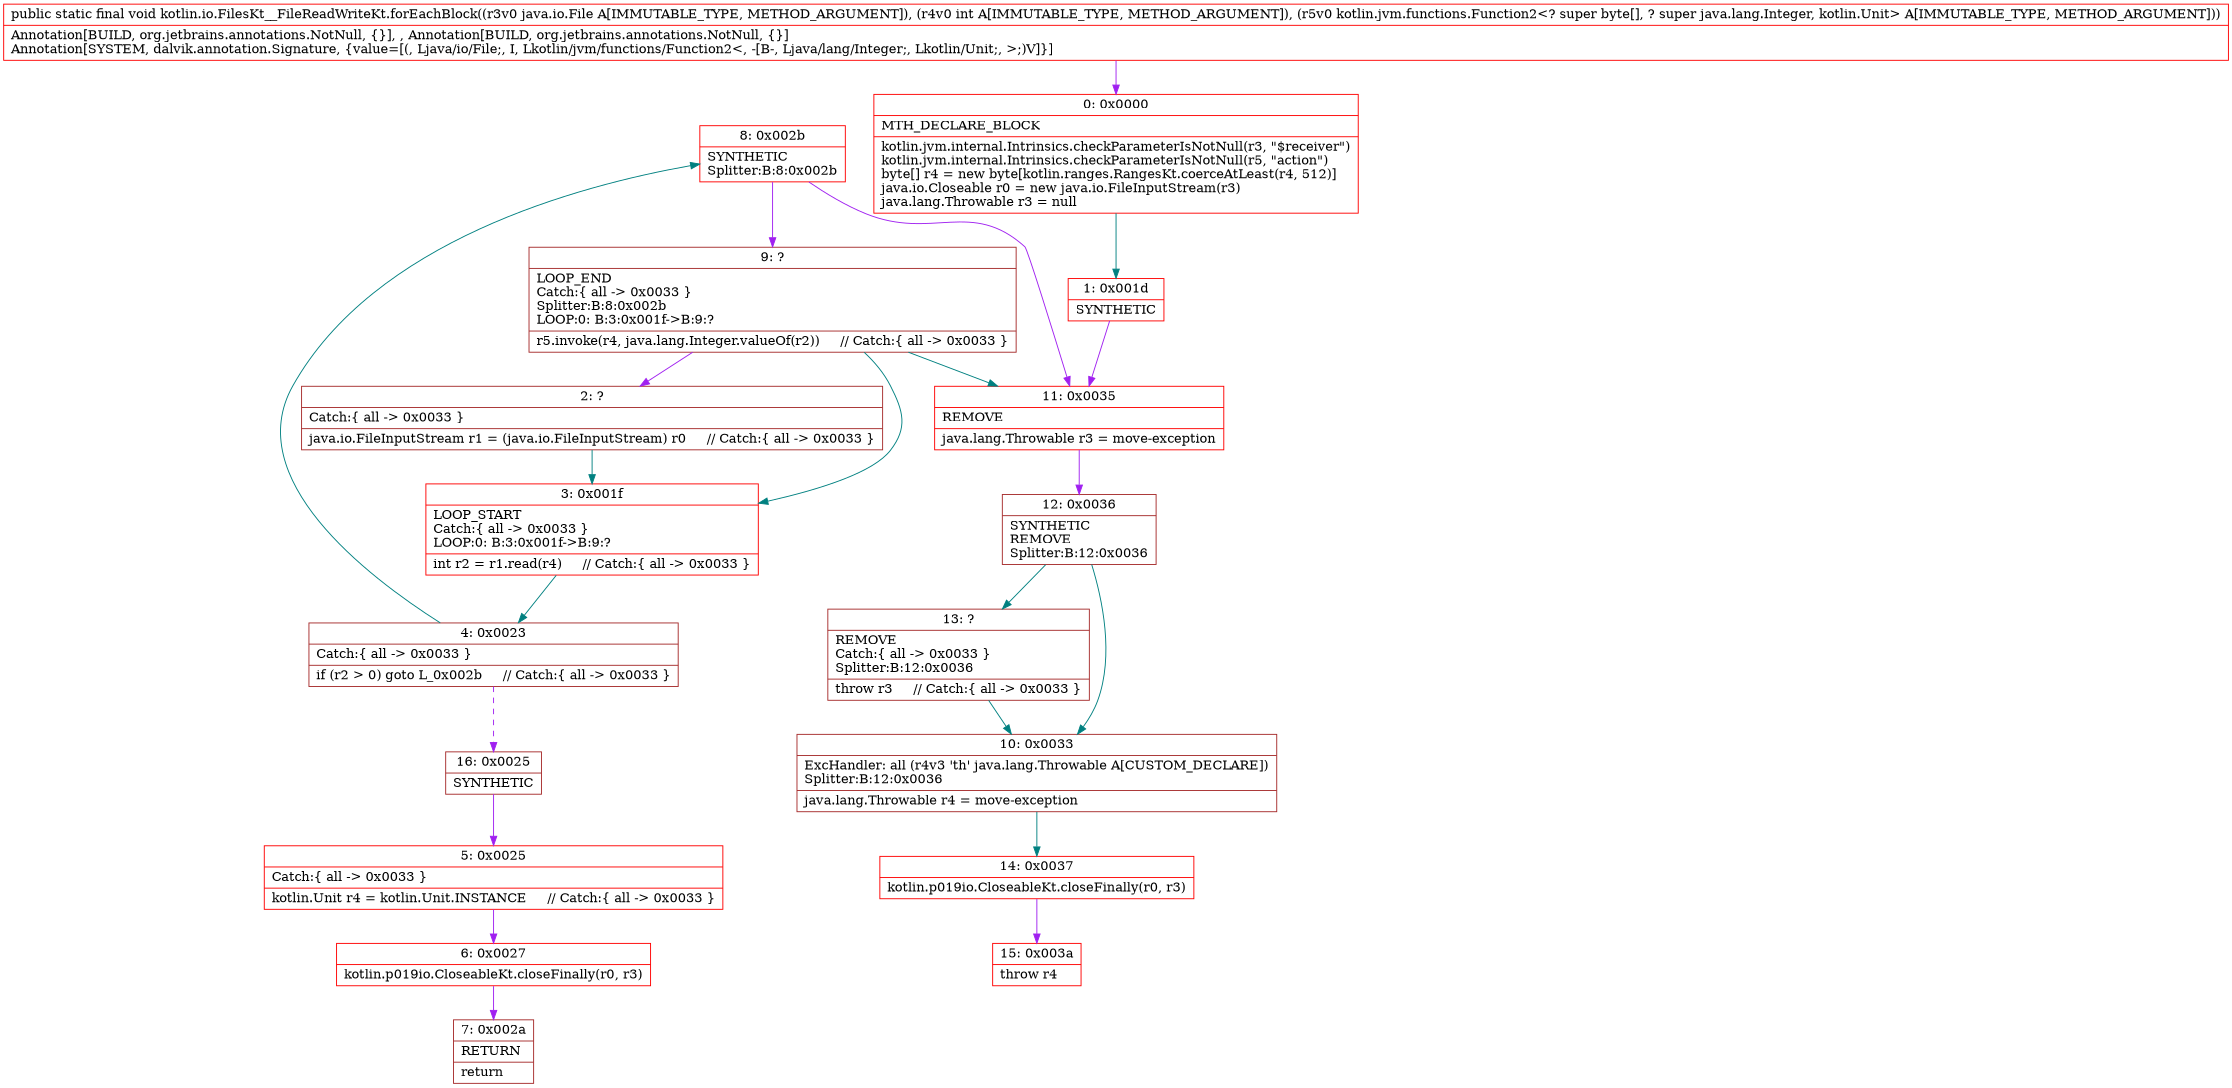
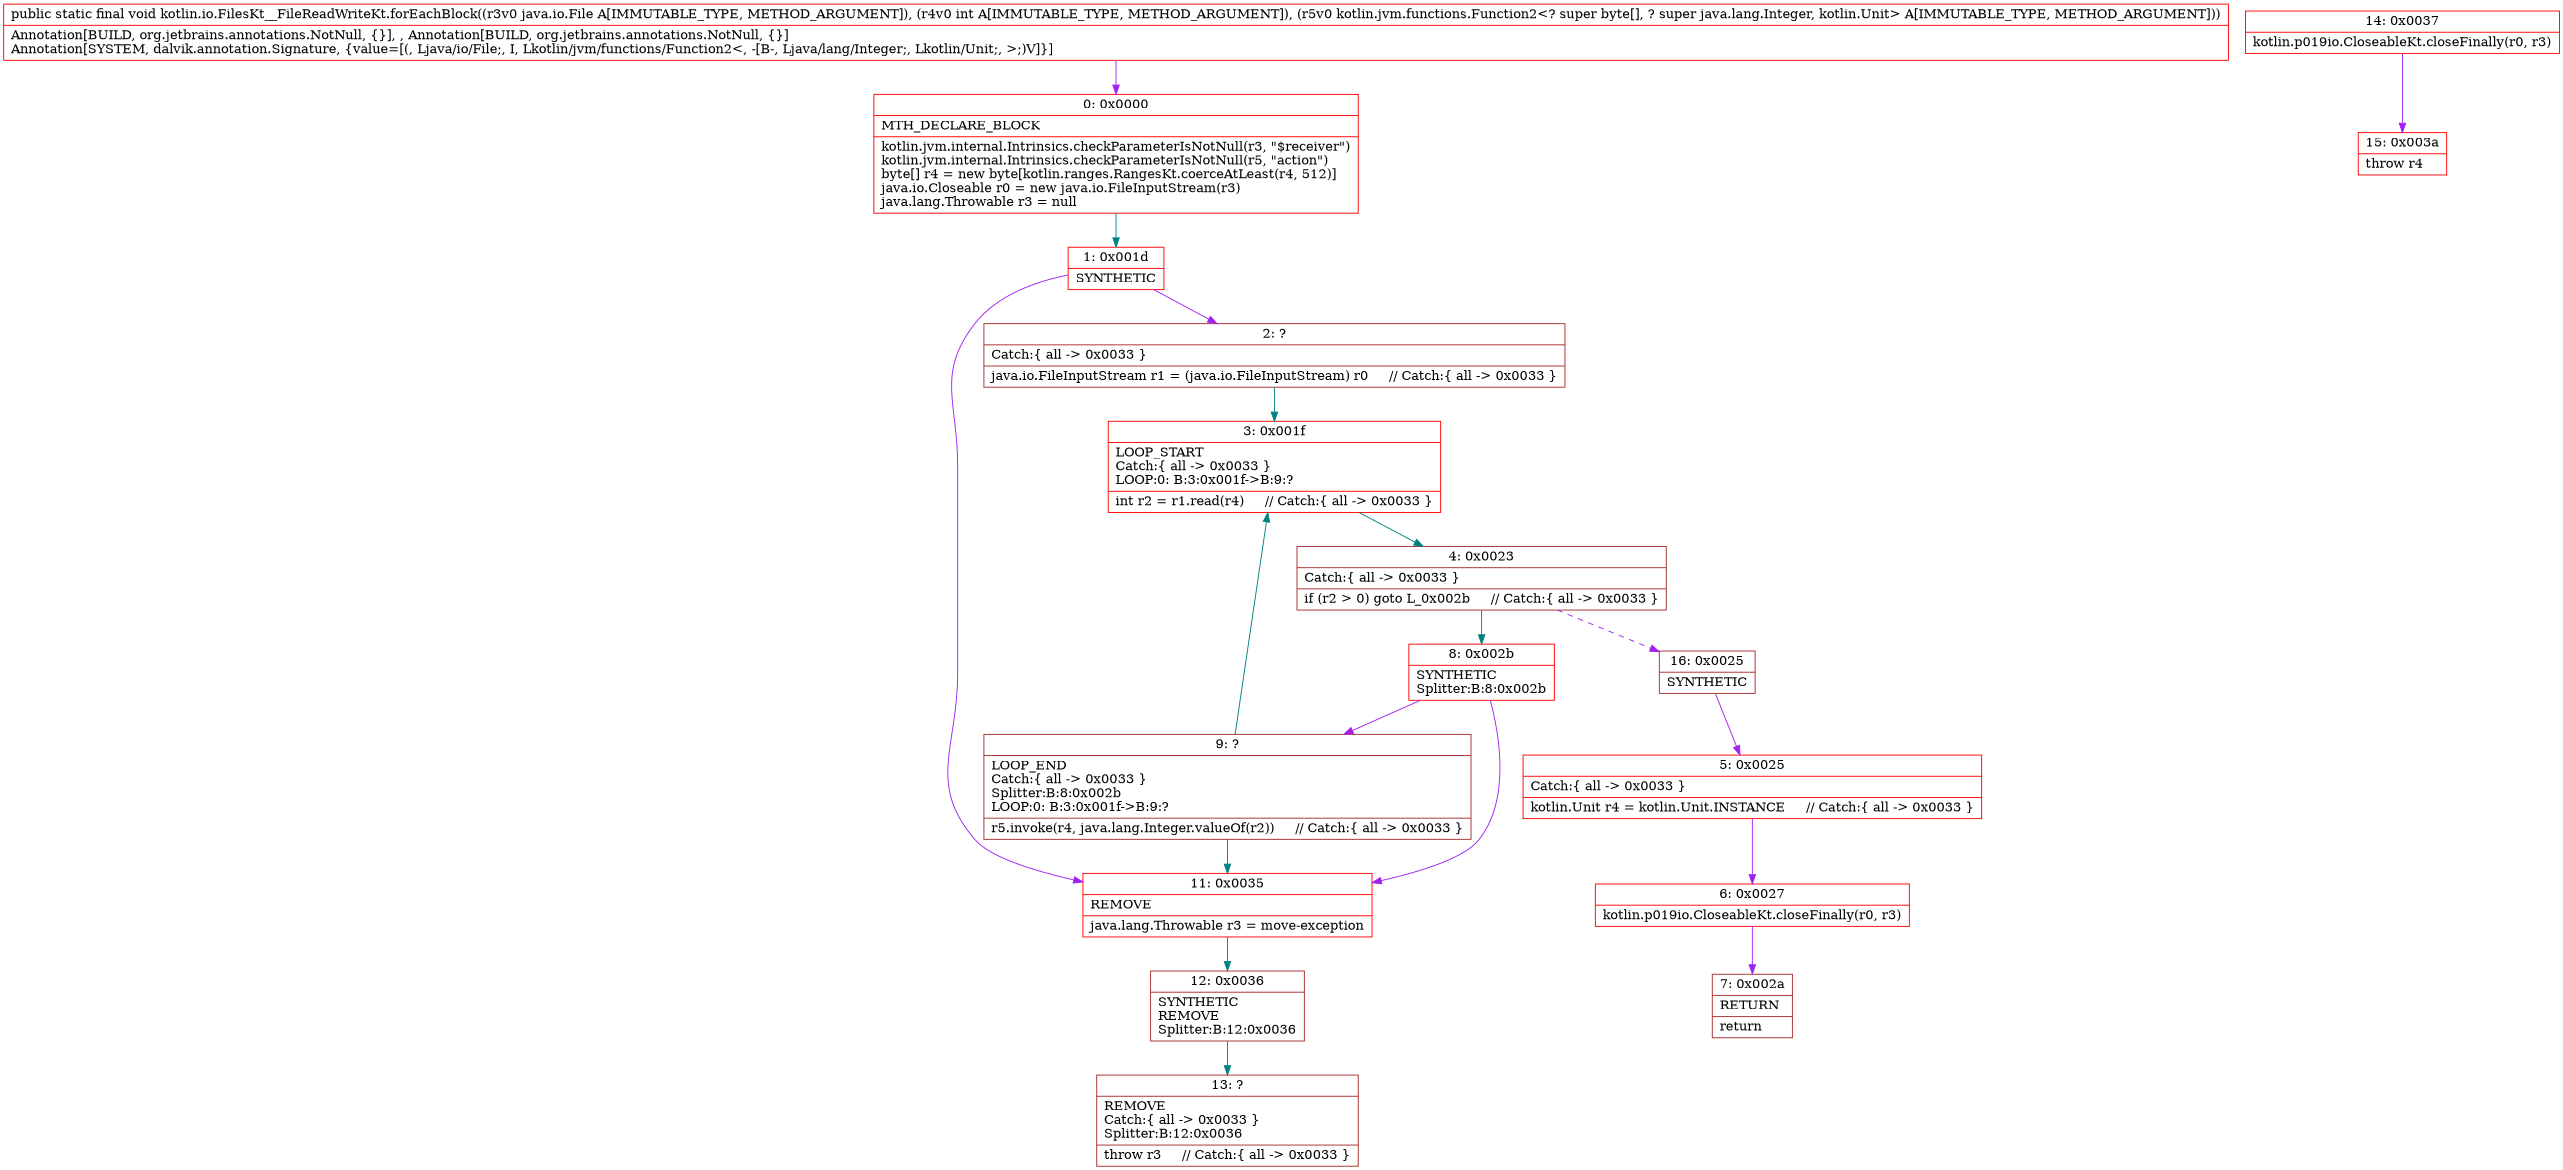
edge "9: ?" -> "2: ?": now "1: 0x001d" -> "2: ?"
edge "11: 0x0035" -> "12: 0x0036": color purple -> teal
node "10: 0x0033": removed
